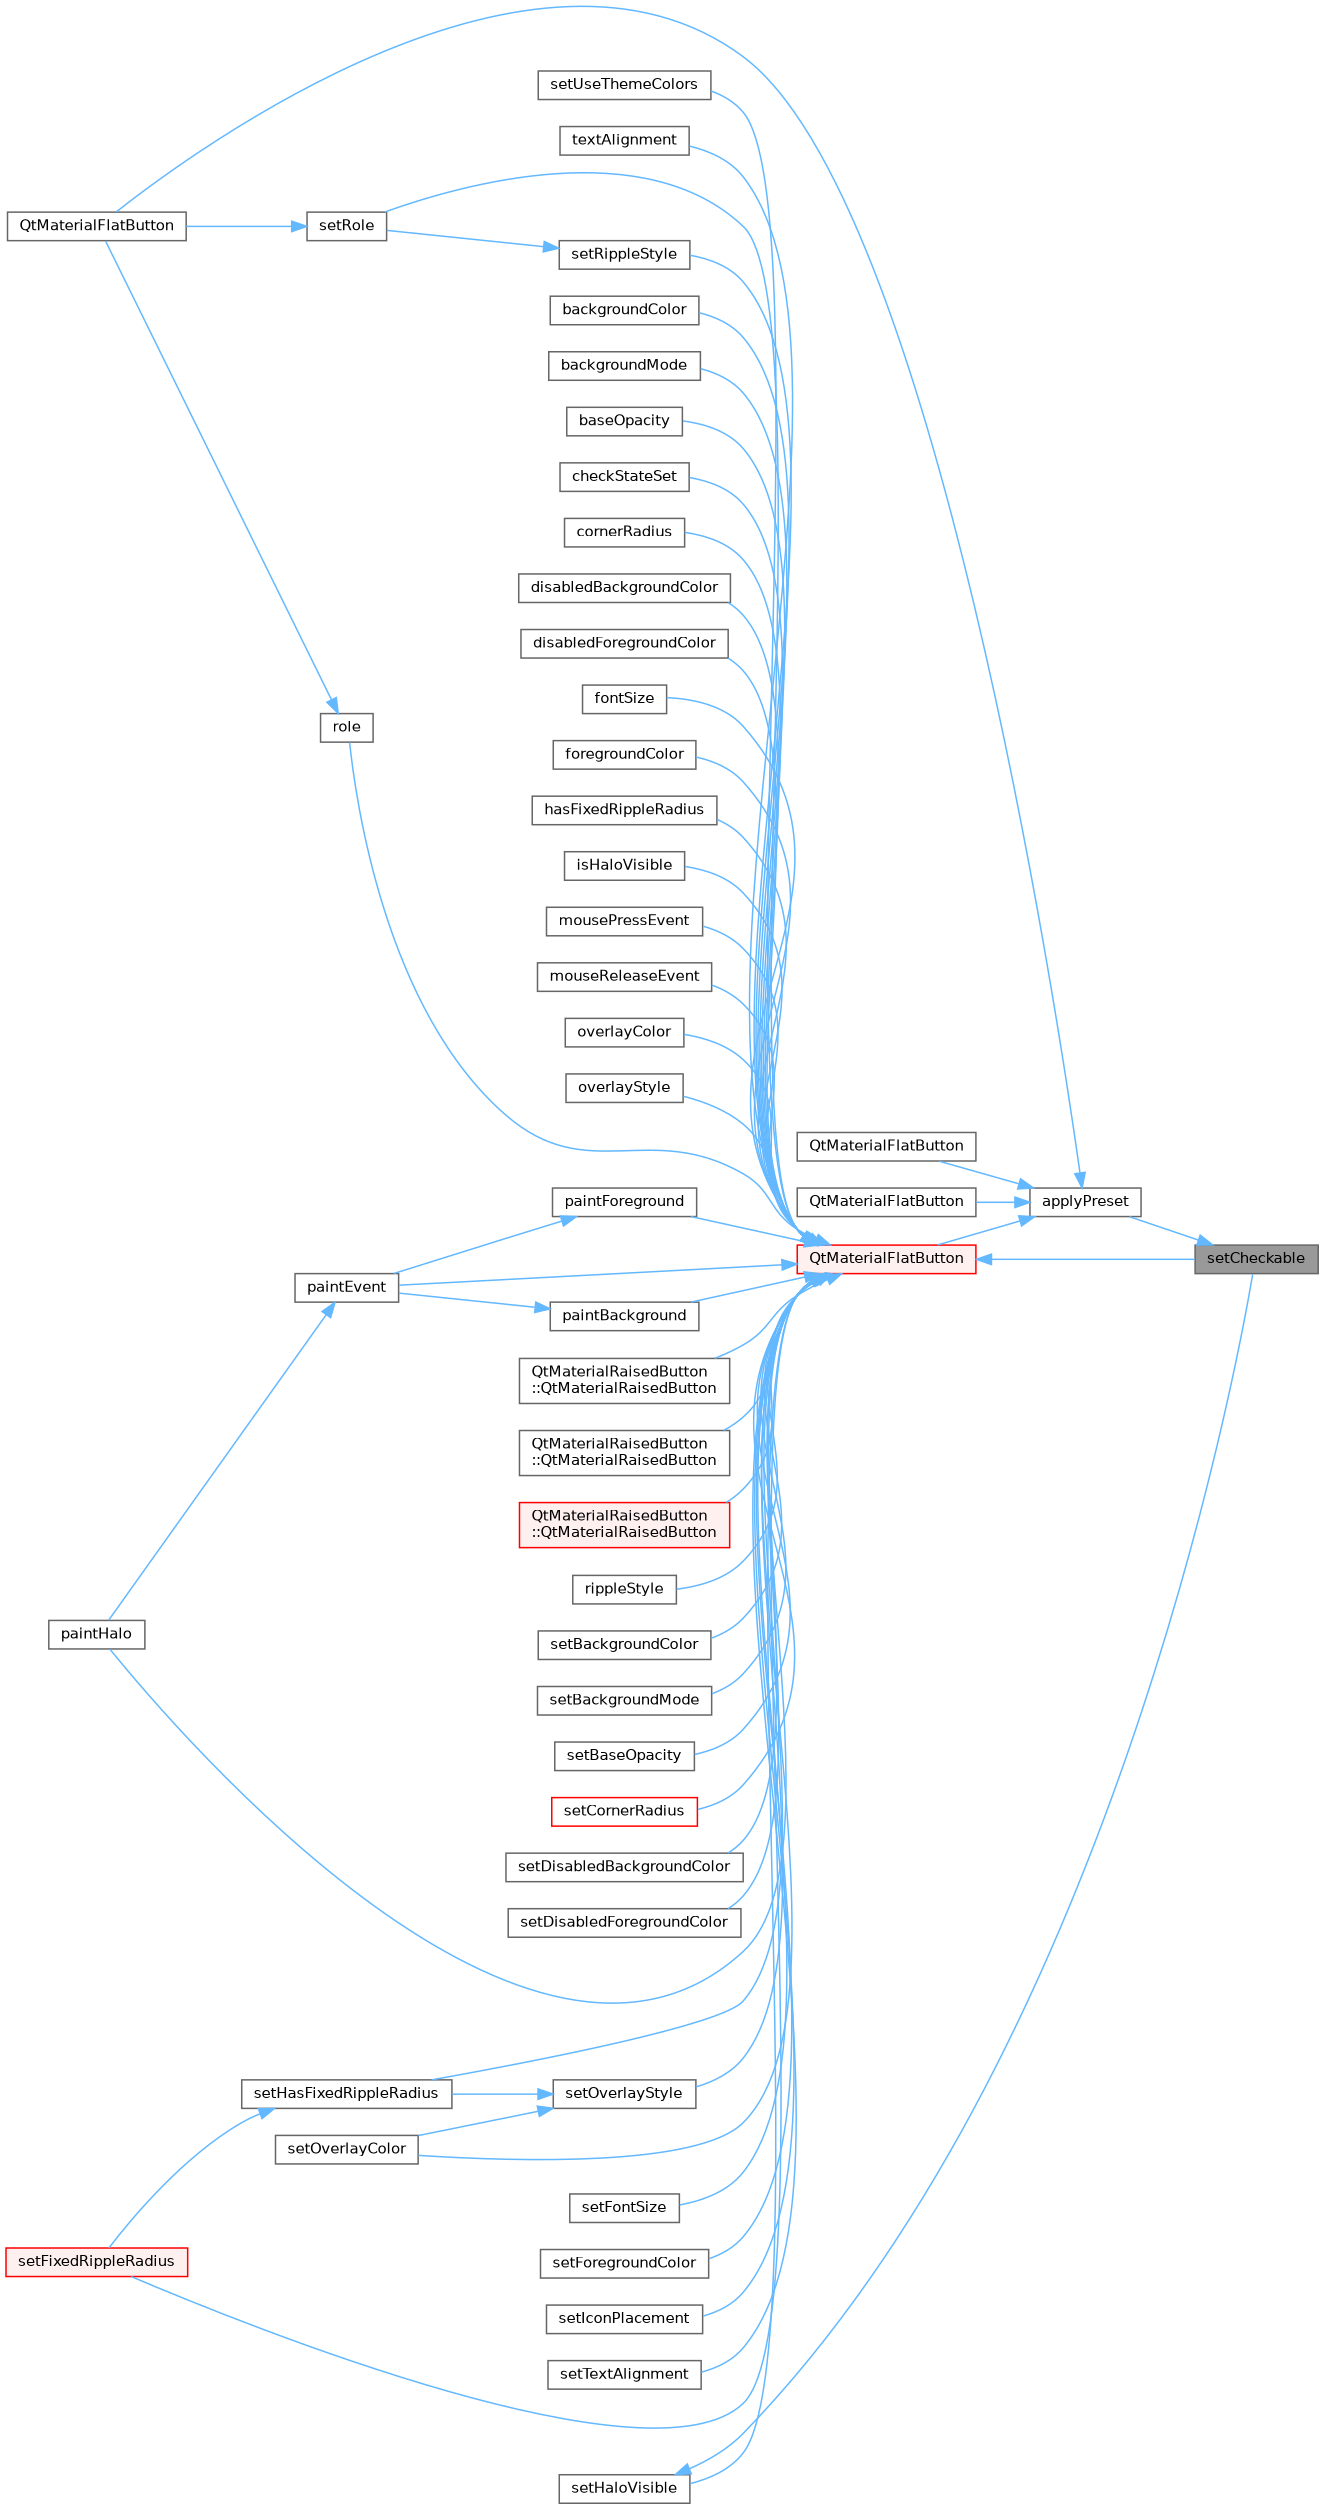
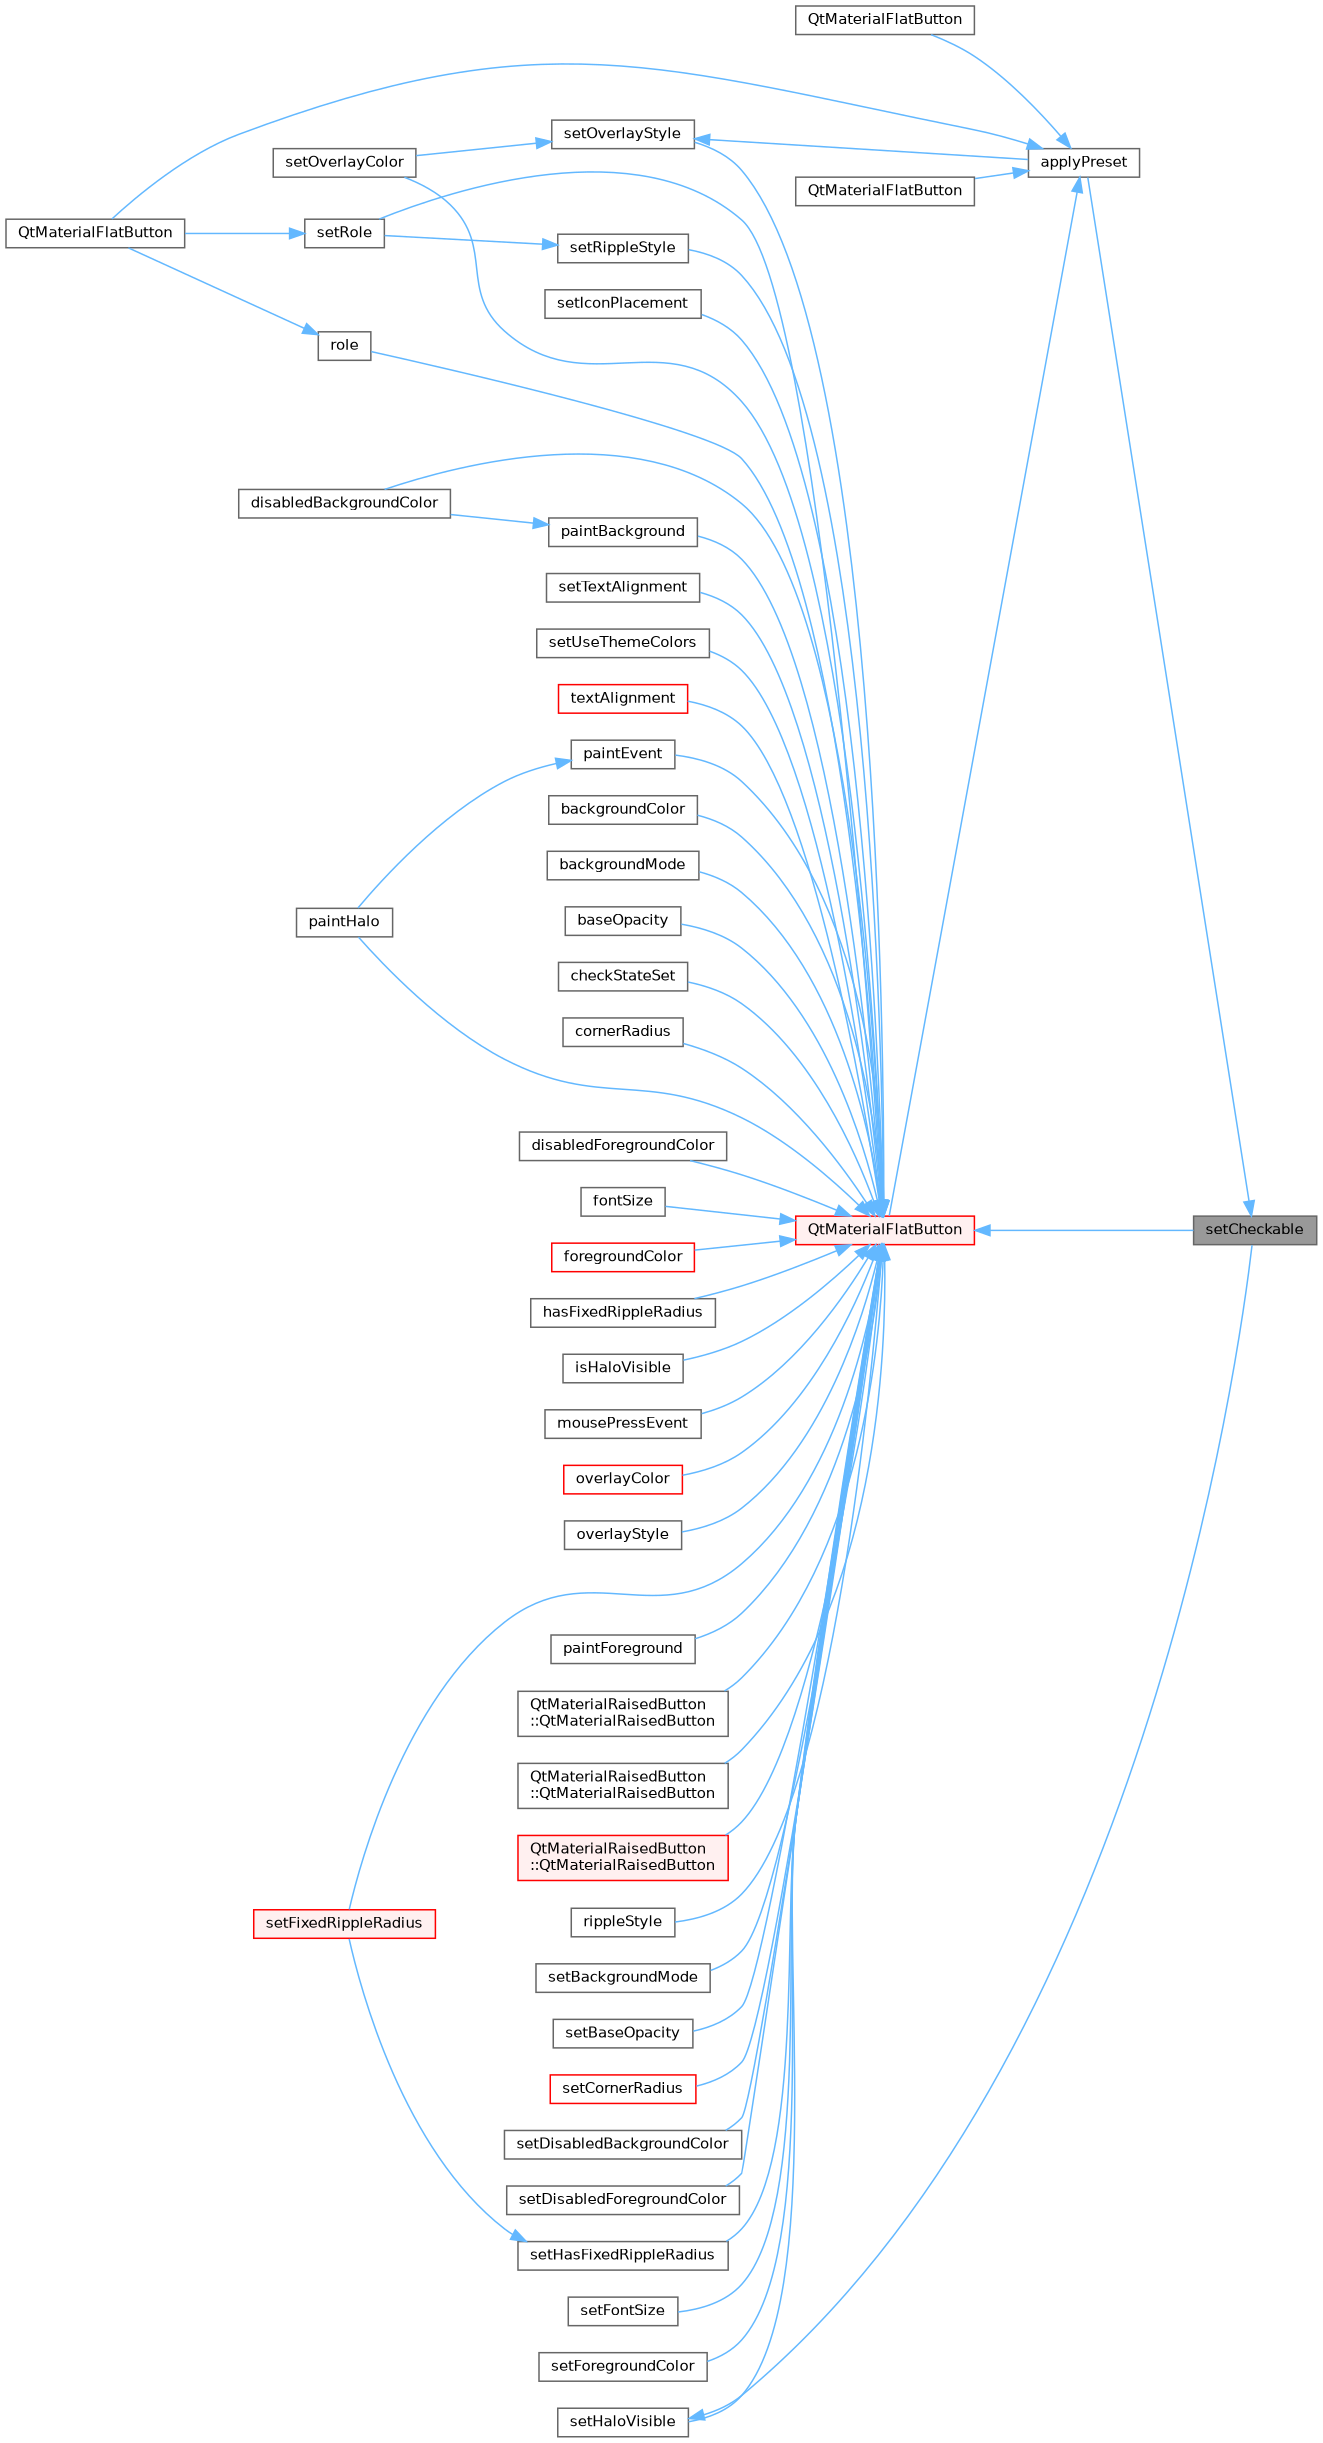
node "textAlignment": color grey40 -> red
node "foregroundColor": color grey40 -> red
node "mouseReleaseEvent": removed
node "overlayColor": color grey40 -> red
edge "paintEvent" -> "paintForeground": removed
edge "paintEvent" -> "paintBackground": now "disabledBackgroundColor" -> "paintBackground"
node "setBackgroundColor": removed
edge "setHasFixedRippleRadius" -> "setOverlayStyle": now "applyPreset" -> "setOverlayStyle"
